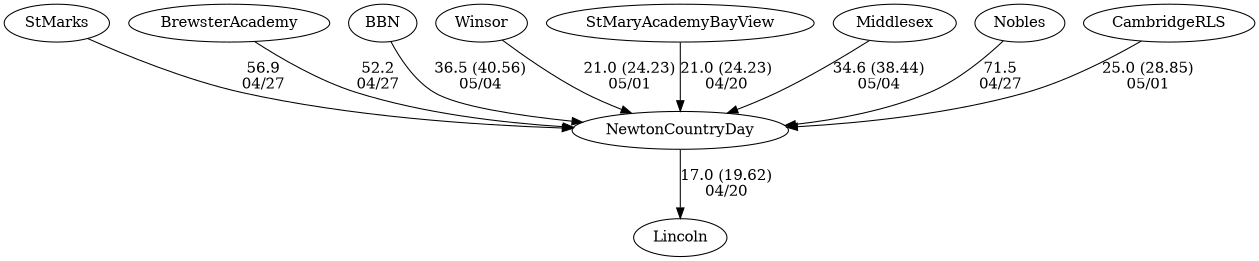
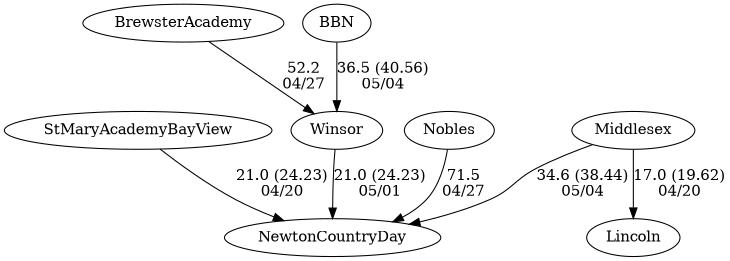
node "StMarks": removed
node "CambridgeRLS": removed
edge "BrewsterAcademy" -> "NewtonCountryDay": now "BrewsterAcademy" -> "Winsor"
edge "BBN" -> "NewtonCountryDay": now "BBN" -> "Winsor"
edge "NewtonCountryDay" -> "Lincoln": now "Middlesex" -> "Lincoln"
